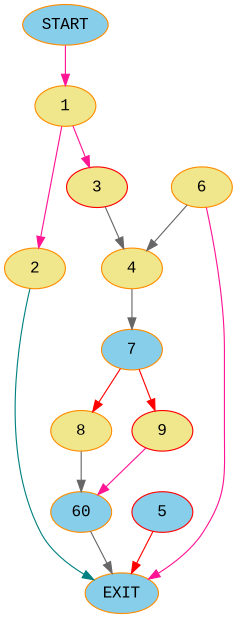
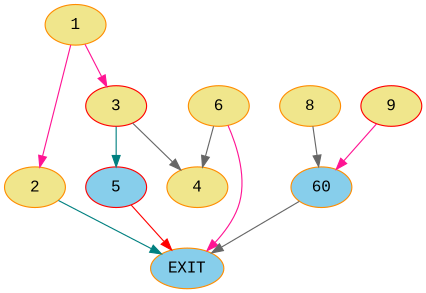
node "START": removed
edge "3" -> "5": added
node "7": removed
